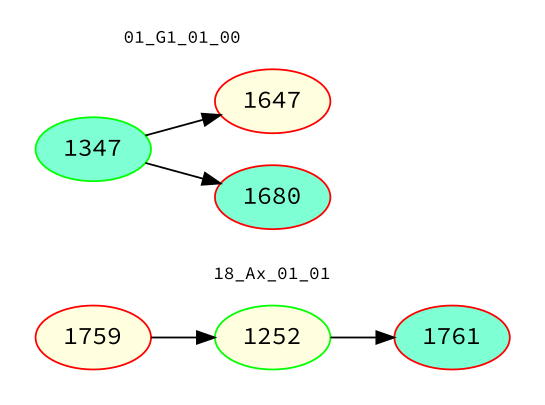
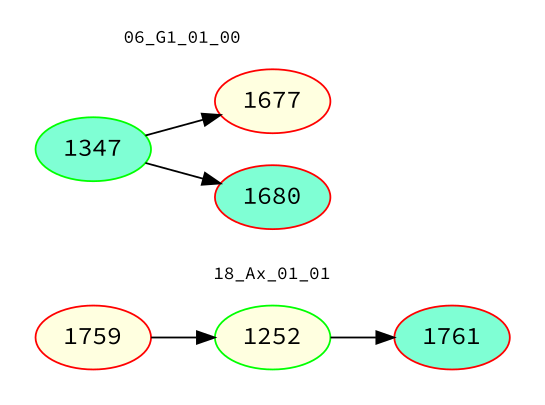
cluster "01_G1_01_00": label "01_G1_01_00" -> "06_G1_01_00"
node "1647": label "1647" -> "1677"
